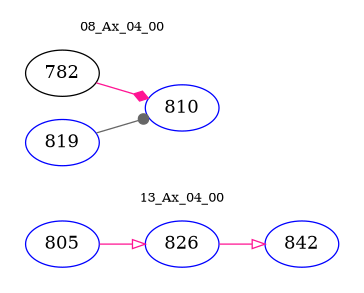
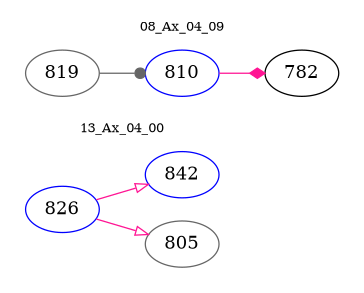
cluster "08_Ax_04_00": label "08_Ax_04_00" -> "08_Ax_04_09"
edge "782" -> "810": reversed
node "819": color blue -> gray40
node "805": color blue -> gray40
edge "805" -> "826": reversed
